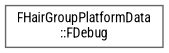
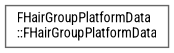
node "FHairGroupPlatformData ::FDebug": label "FHairGroupPlatformData ::FDebug" -> "FHairGroupPlatformData ::FHairGroupPlatformData"
